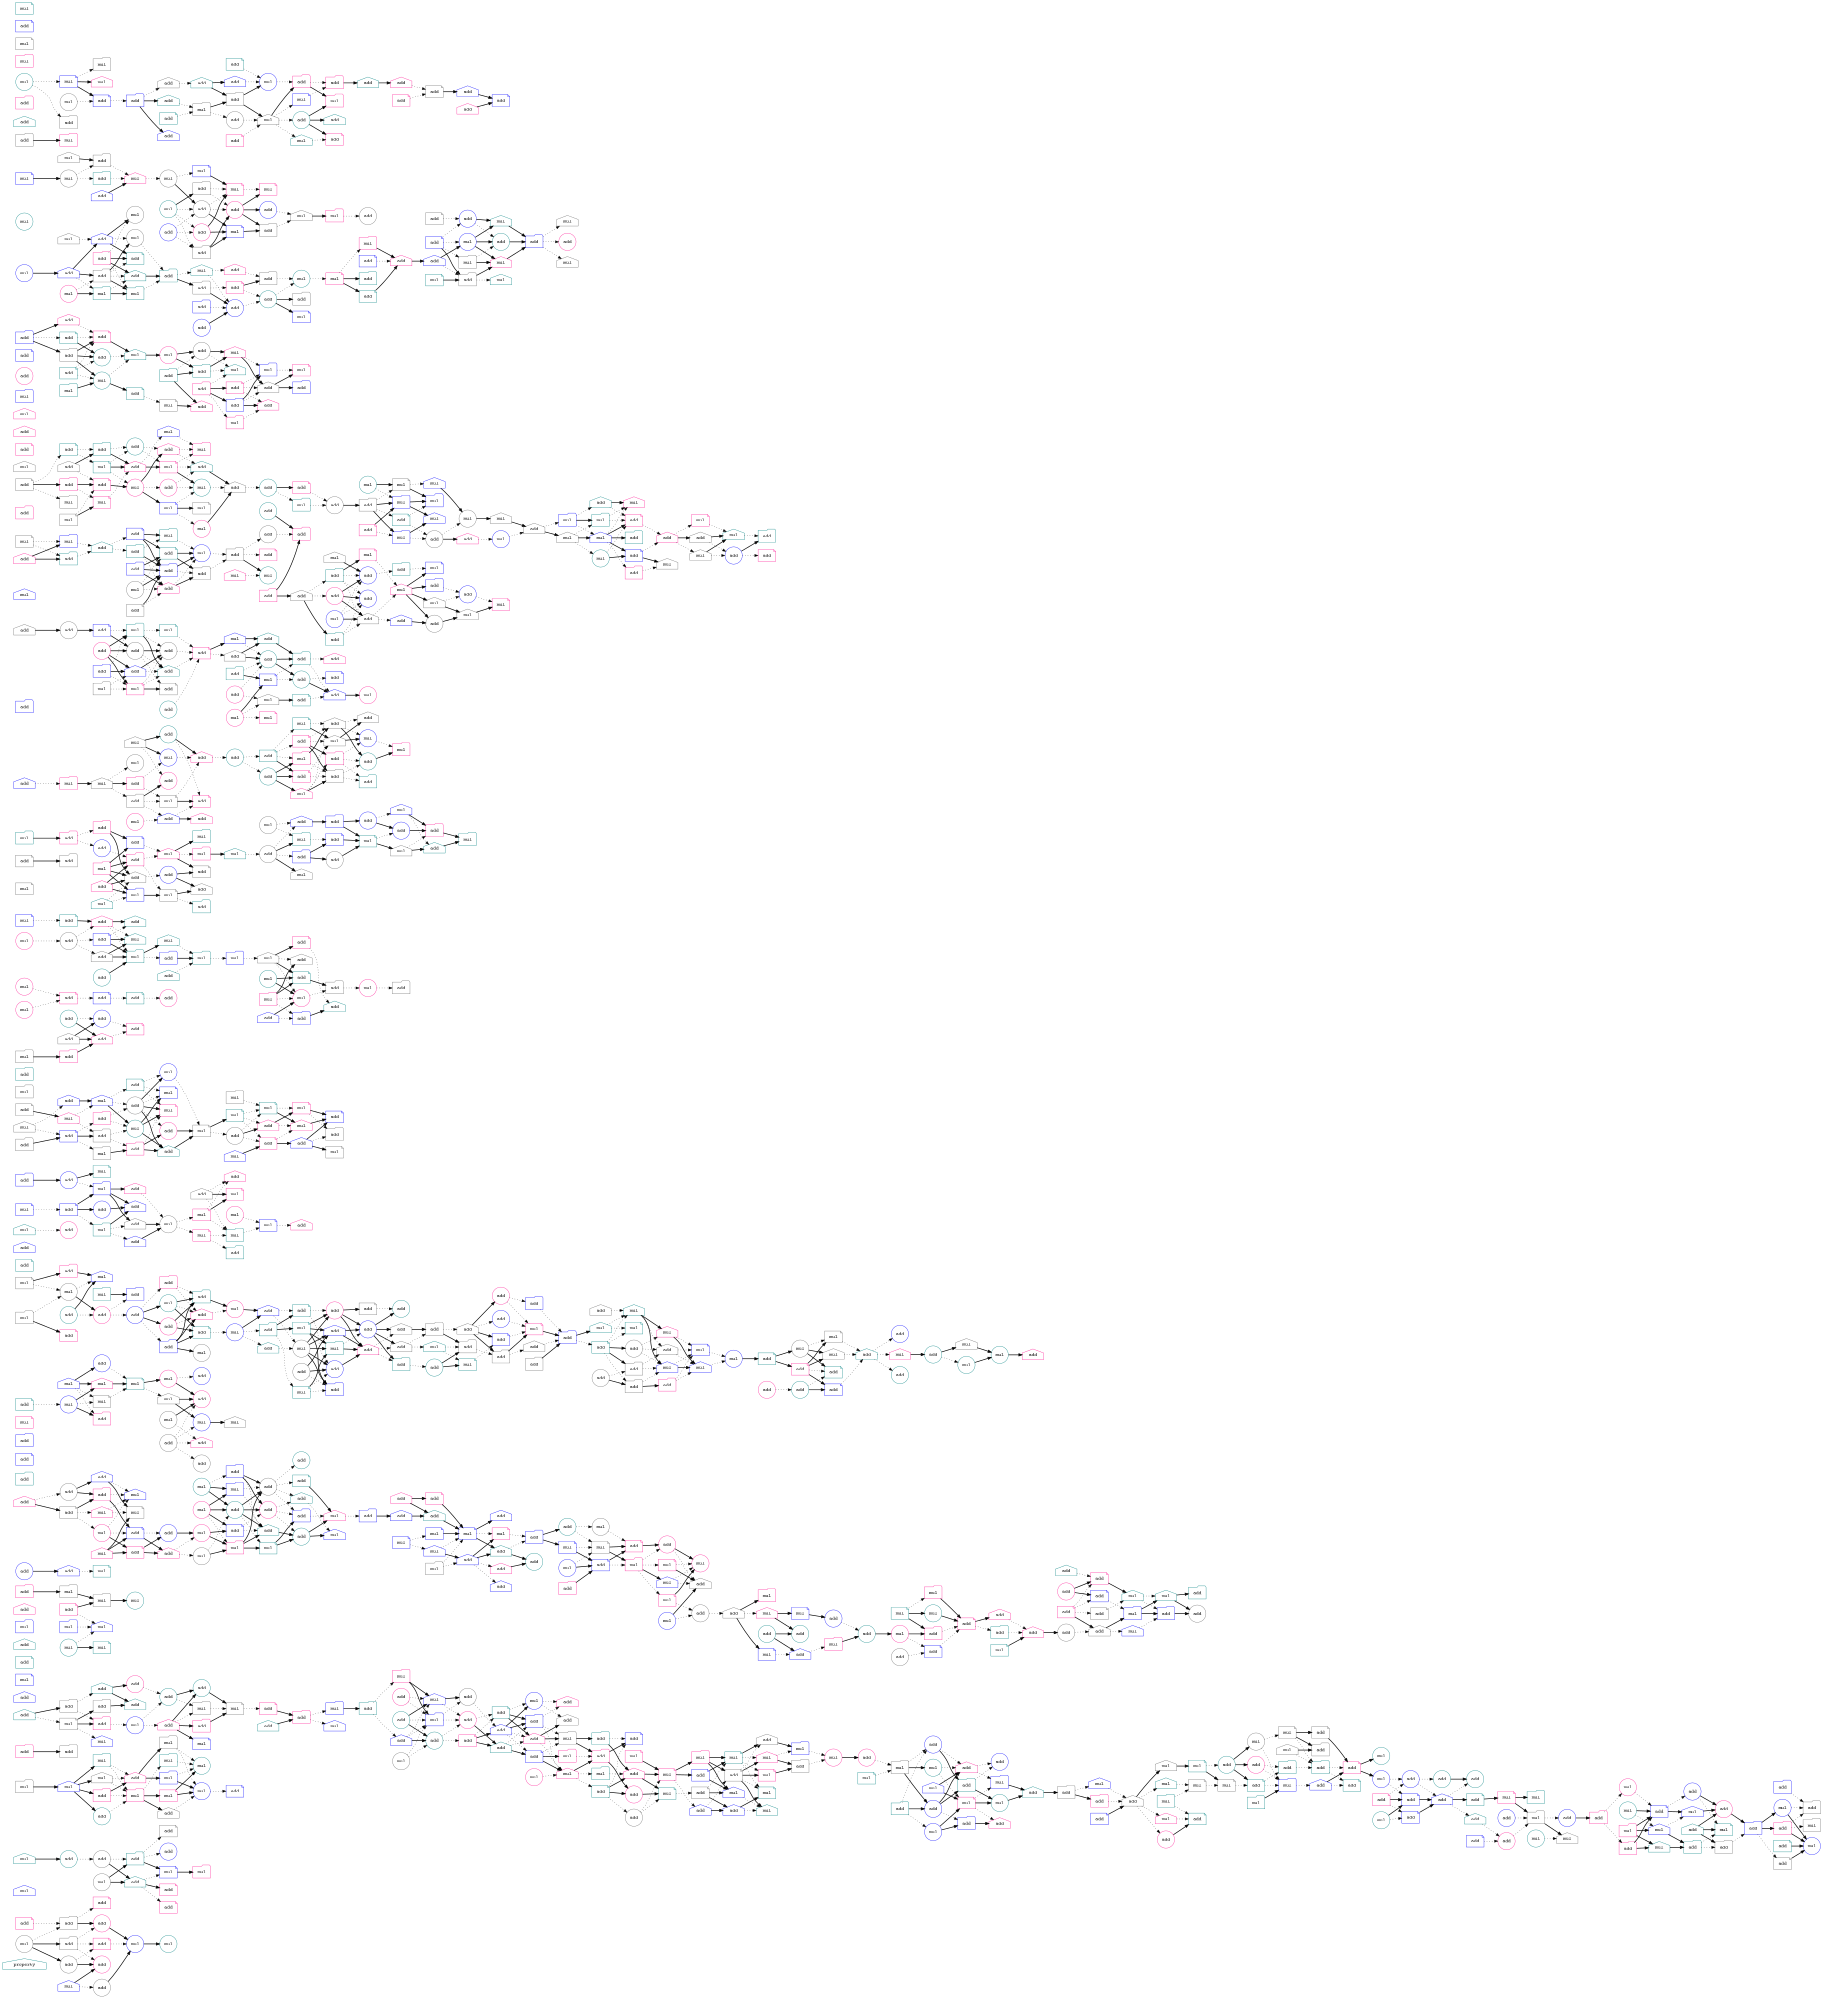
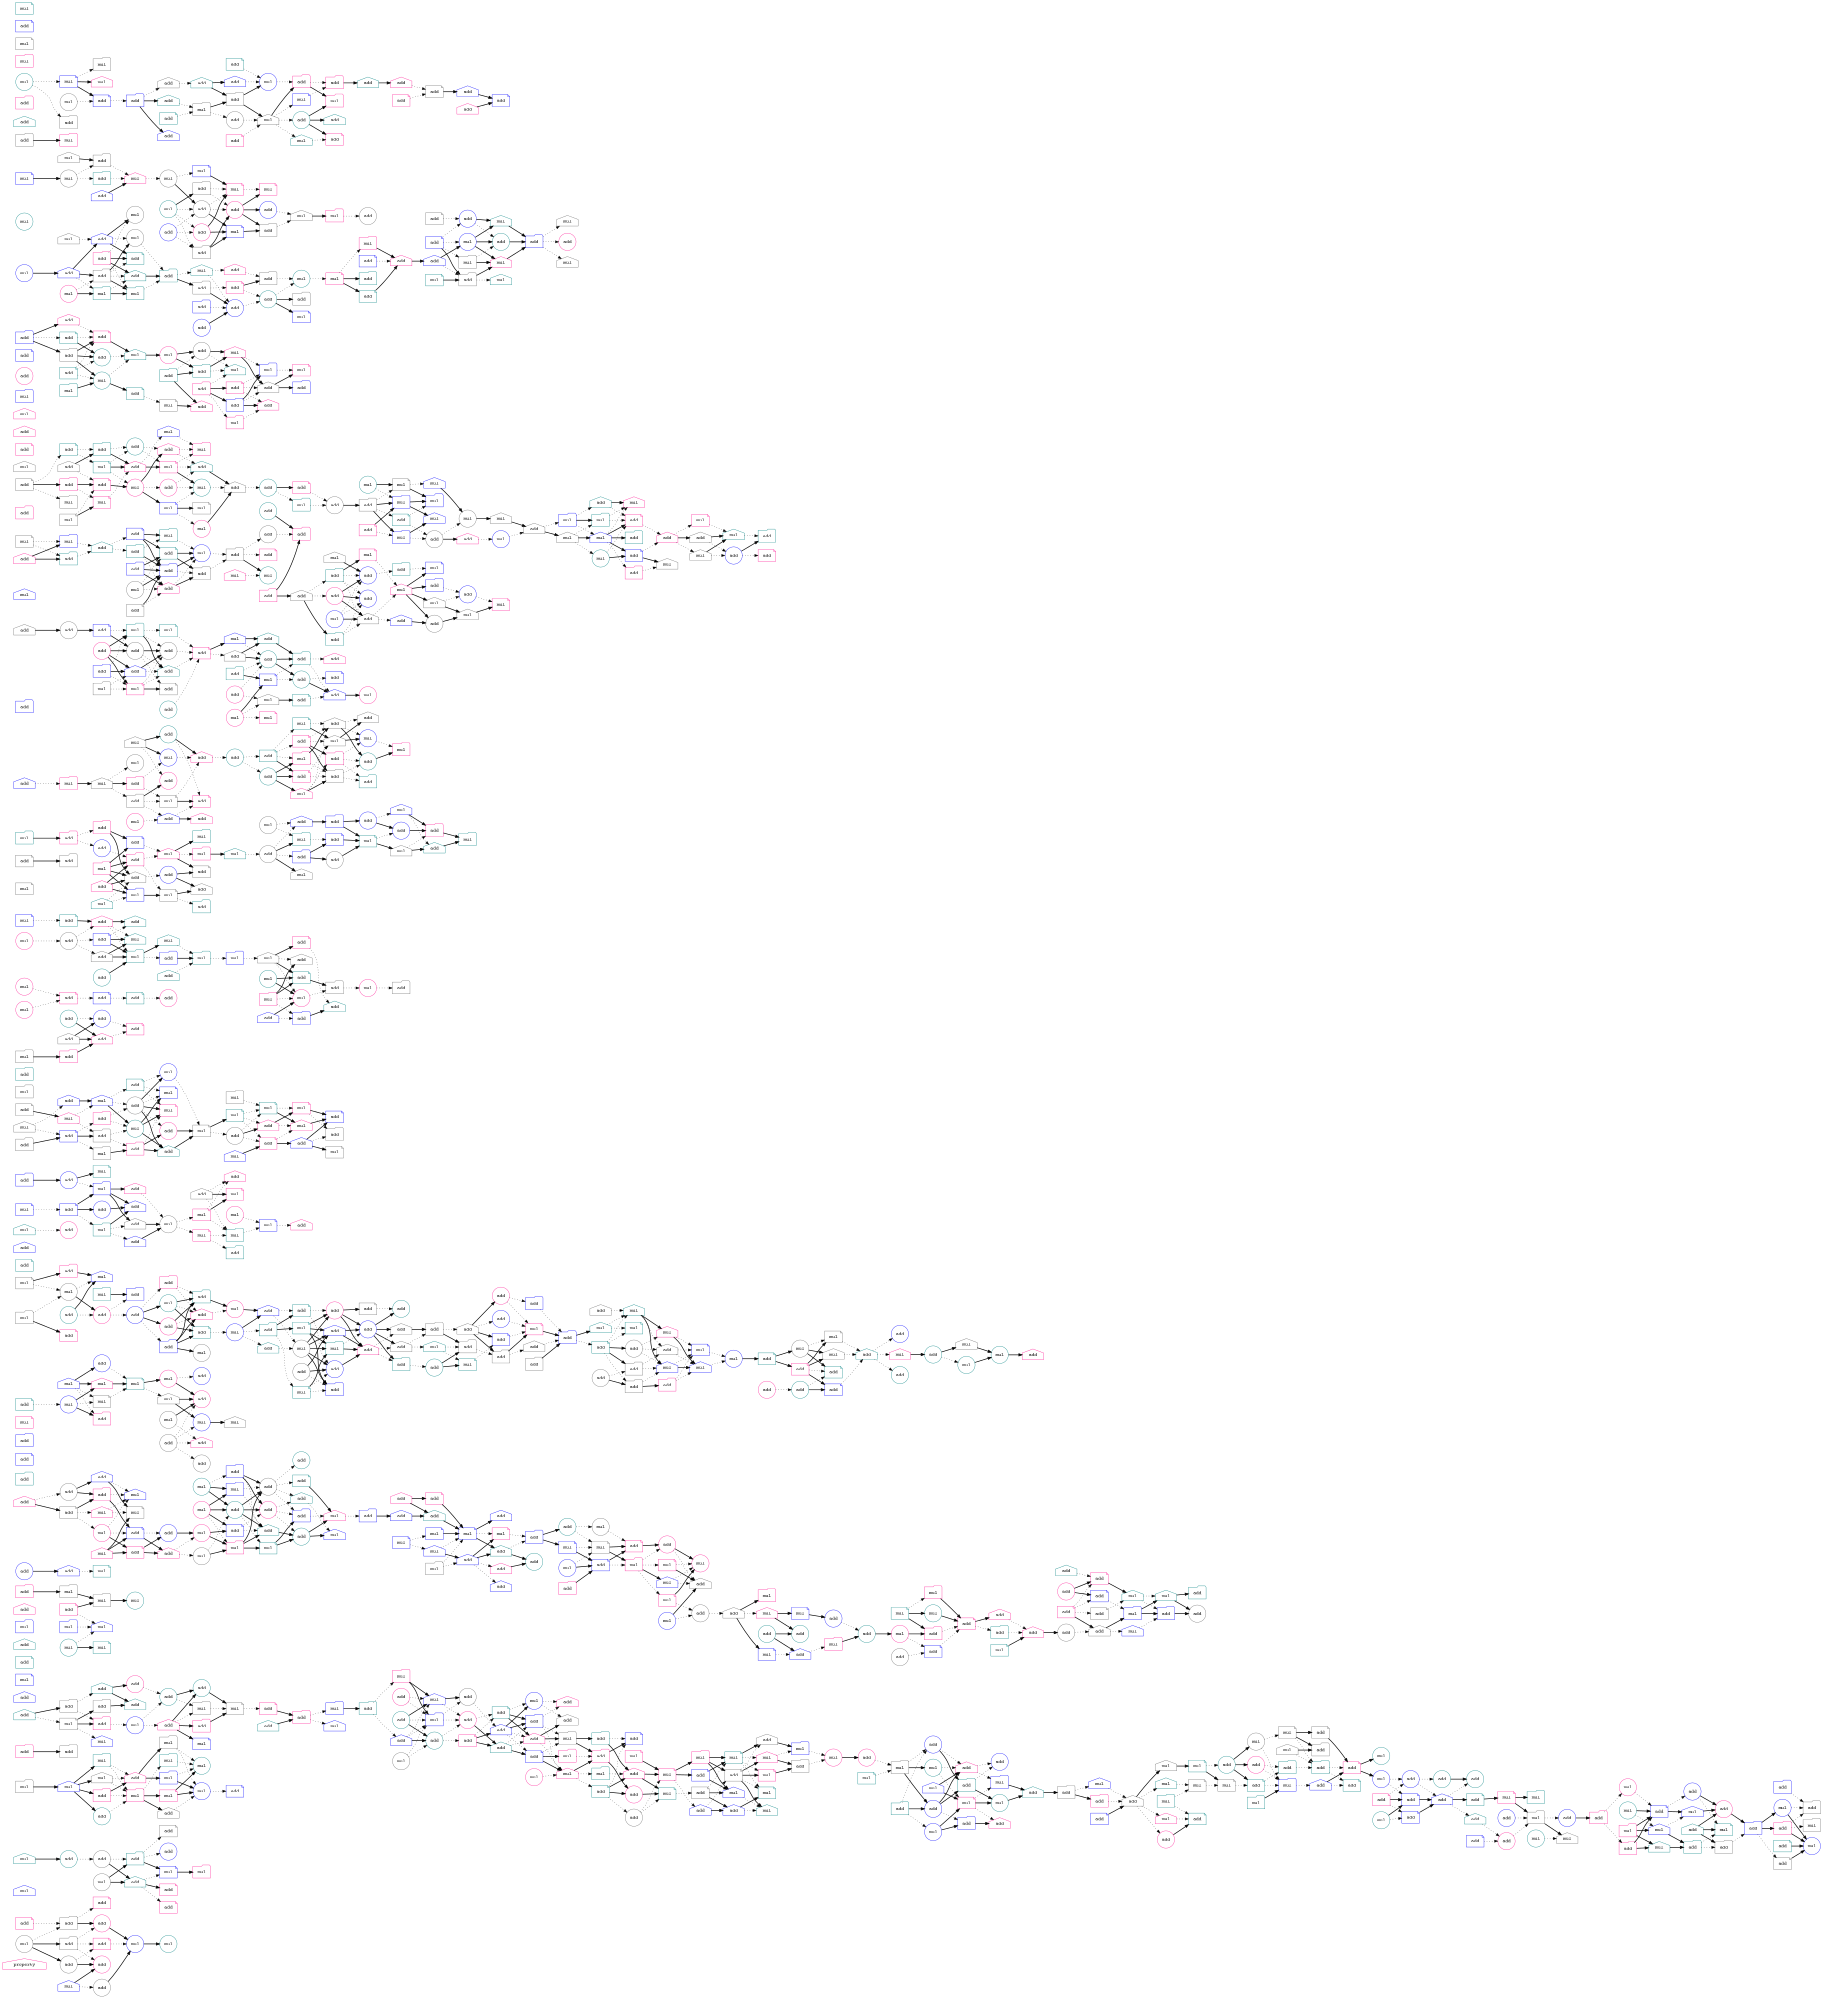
node "property": color teal -> deeppink
